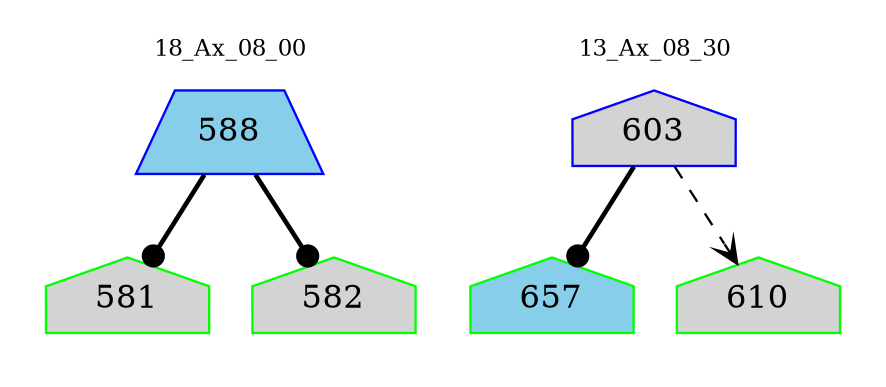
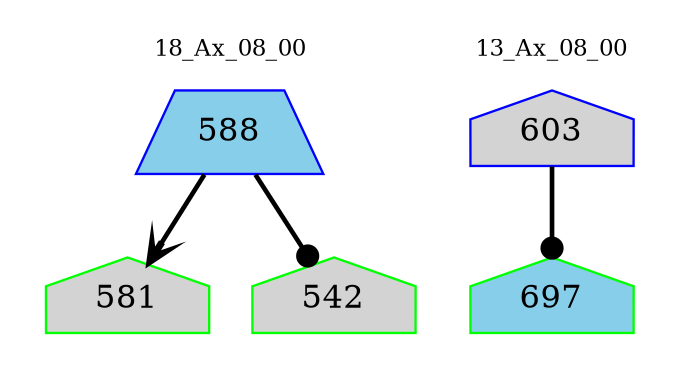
cluster "13_Ax_08_30": label "13_Ax_08_30" -> "13_Ax_08_00"
edge "588" -> "581": arrowhead dot -> vee
node "582": label "582" -> "542"
node "657": label "657" -> "697"
node "610": removed
